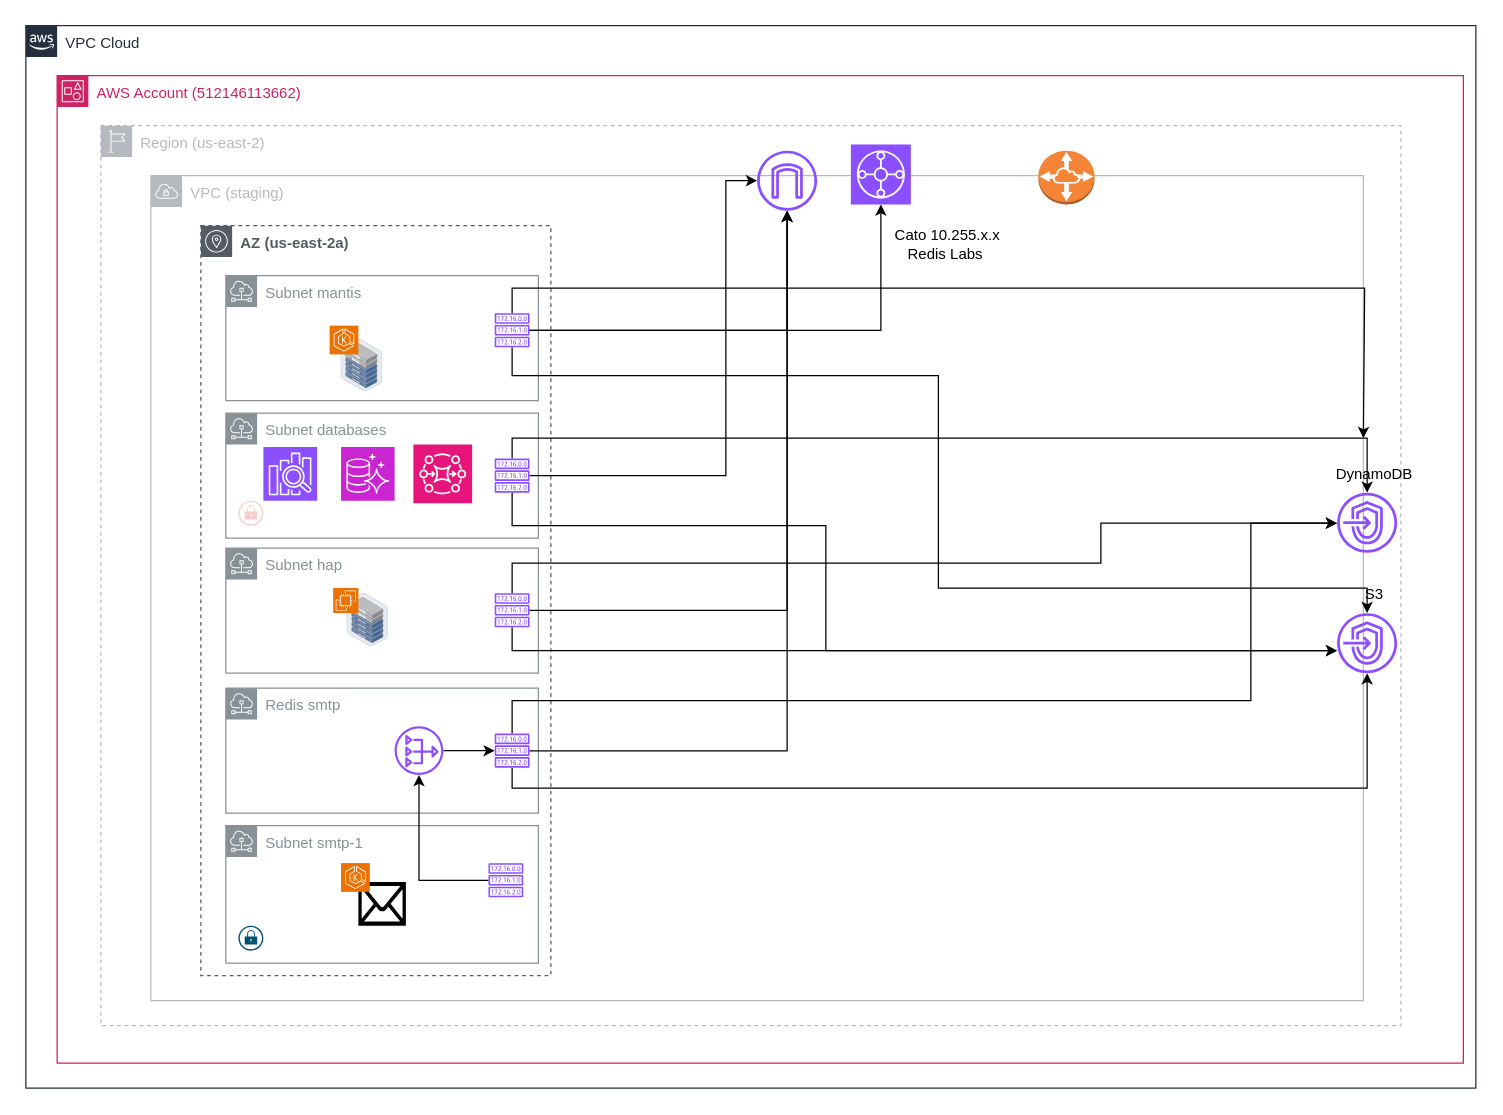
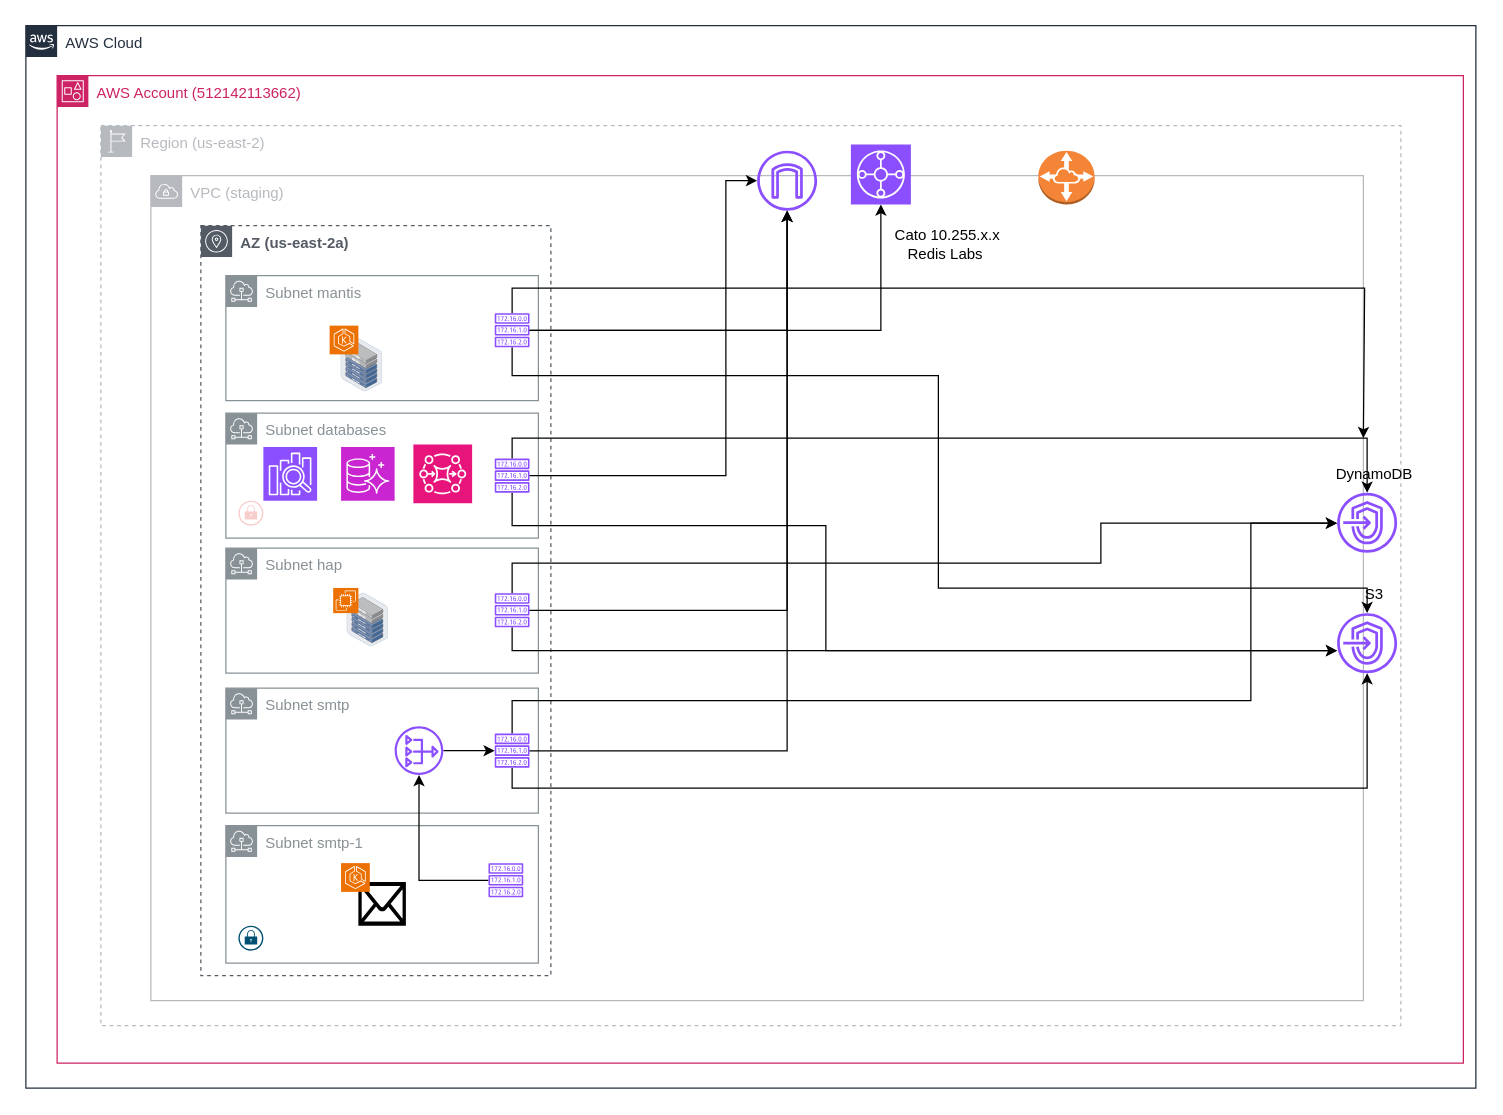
node "VPC Cloud": label "VPC Cloud" -> "AWS Cloud"
node "AWS Account (512146113662)": label "AWS Account (512146113662)" -> "AWS Account (512142113662)"
node "Redis smtp": label "Redis smtp" -> "Subnet smtp"
